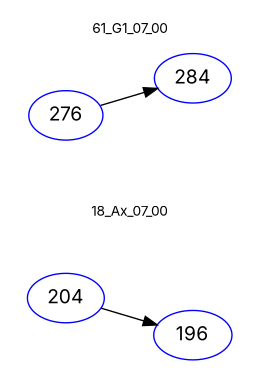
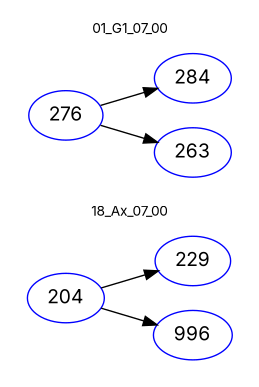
cluster "61_G1_07_00": label "61_G1_07_00" -> "01_G1_07_00"
node "263": added
node "229": added
node "196": label "196" -> "996"
